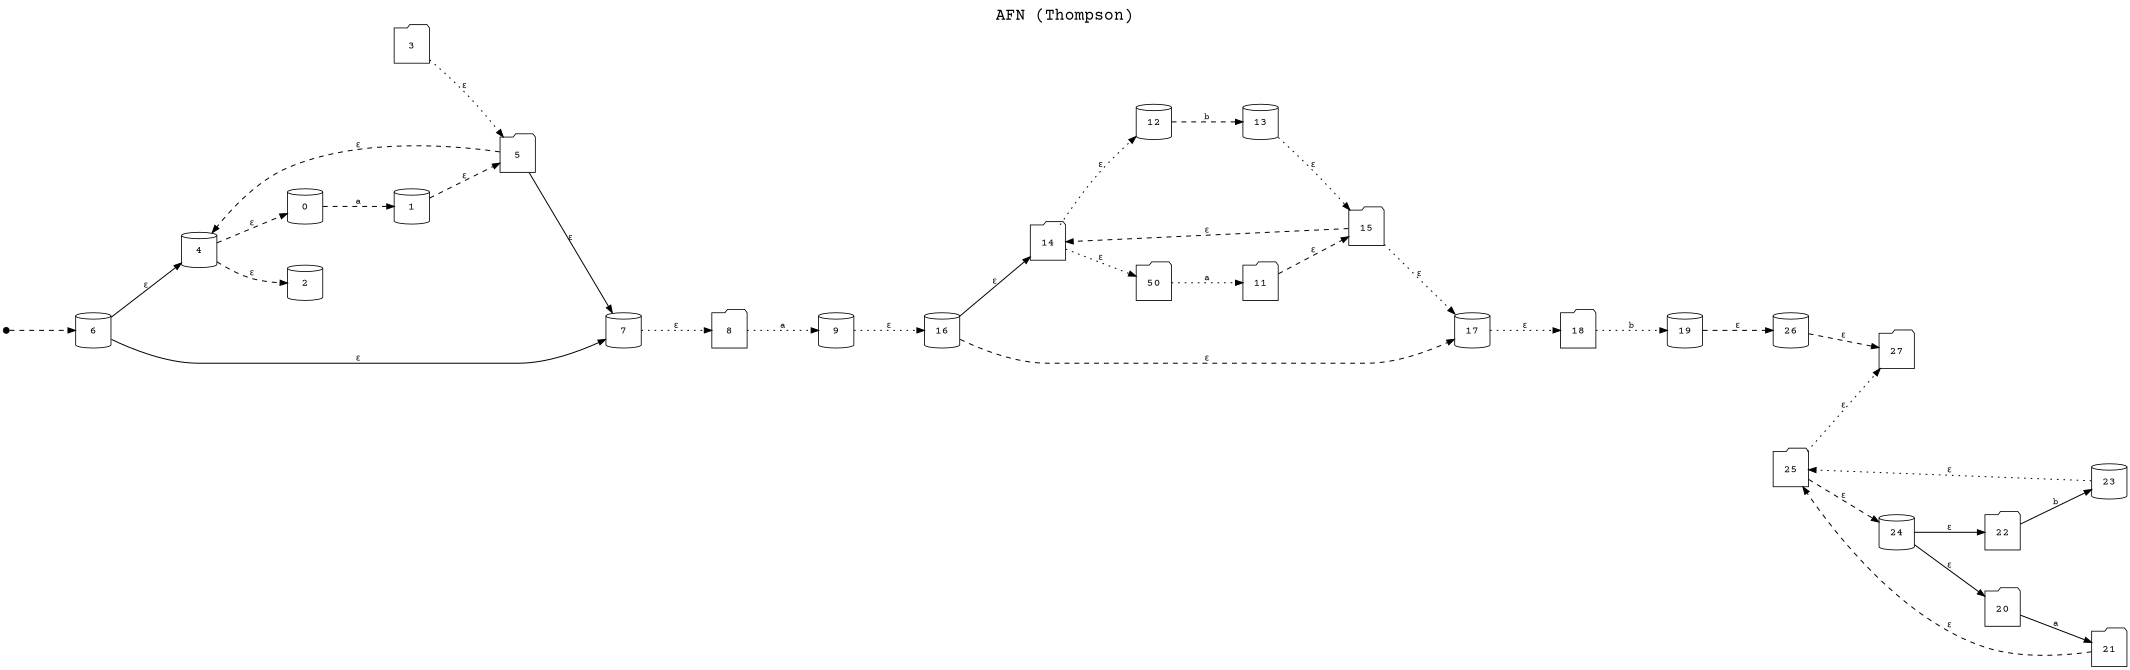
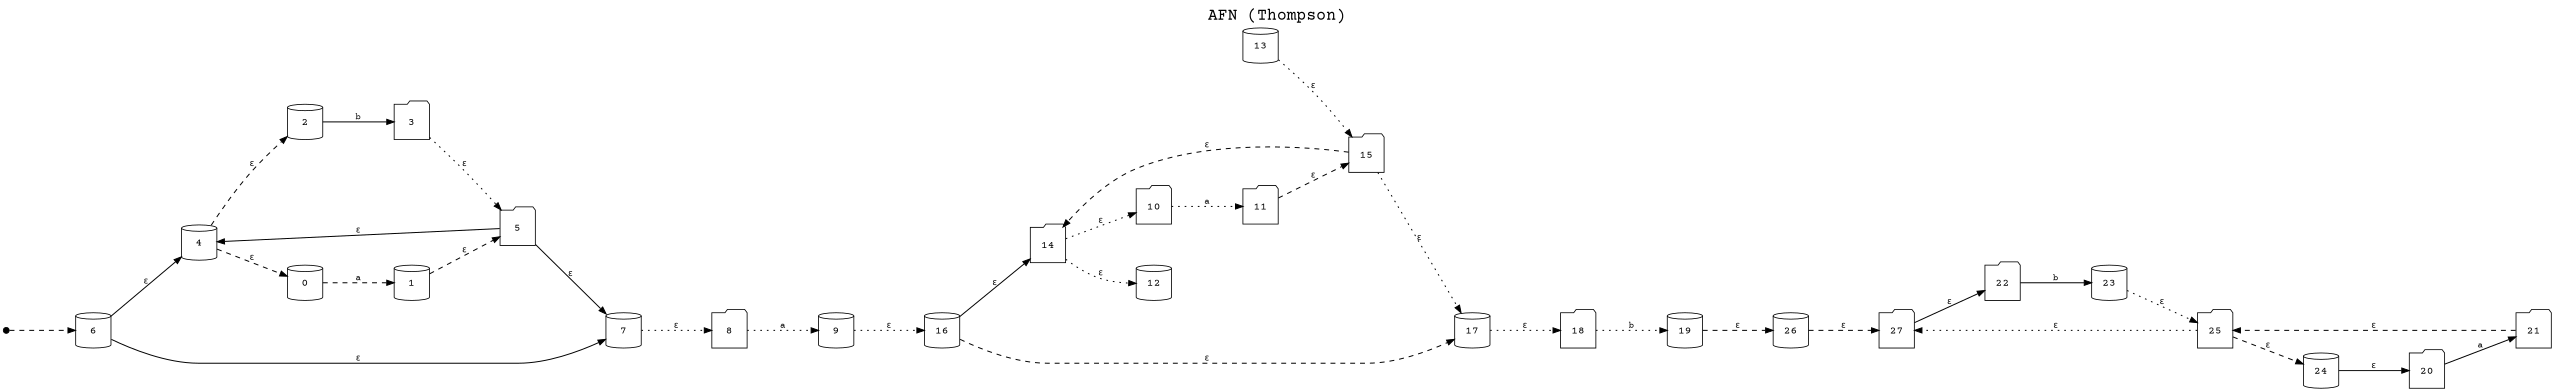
edge "2" -> "3": added, label "b"
edge "12" -> "13": removed, label "b"
edge "5" -> "4": style dashed -> bold
node "50": label "50" -> "10"
edge "24" -> "22": now "27" -> "22"
